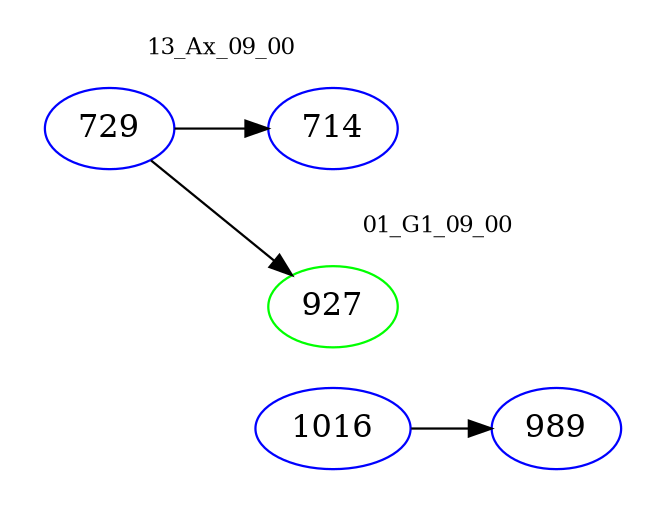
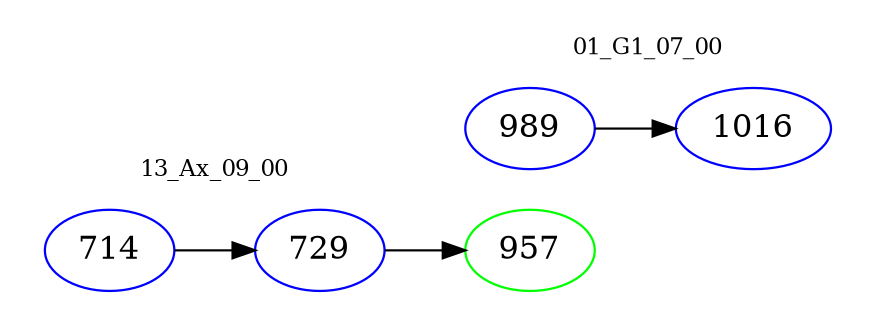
edge "729" -> "714": reversed
cluster "01_G1_09_00": label "01_G1_09_00" -> "01_G1_07_00"
node "927": label "927" -> "957"
edge "1016" -> "989": reversed
